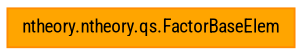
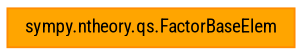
node "ntheory.ntheory.qs.FactorBaseElem": label "ntheory.ntheory.qs.FactorBaseElem" -> "sympy.ntheory.qs.FactorBaseElem"
